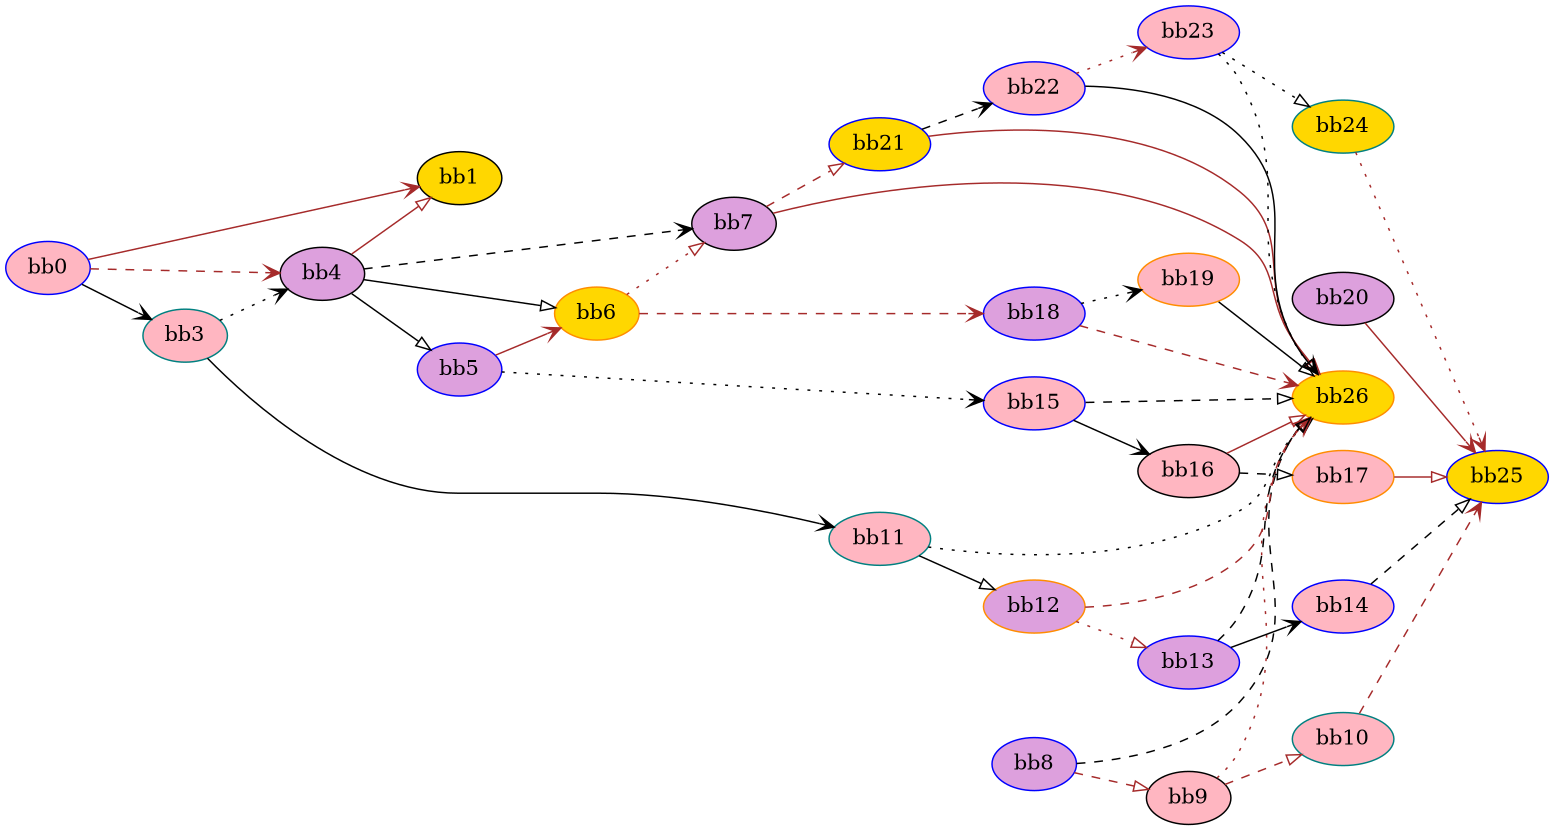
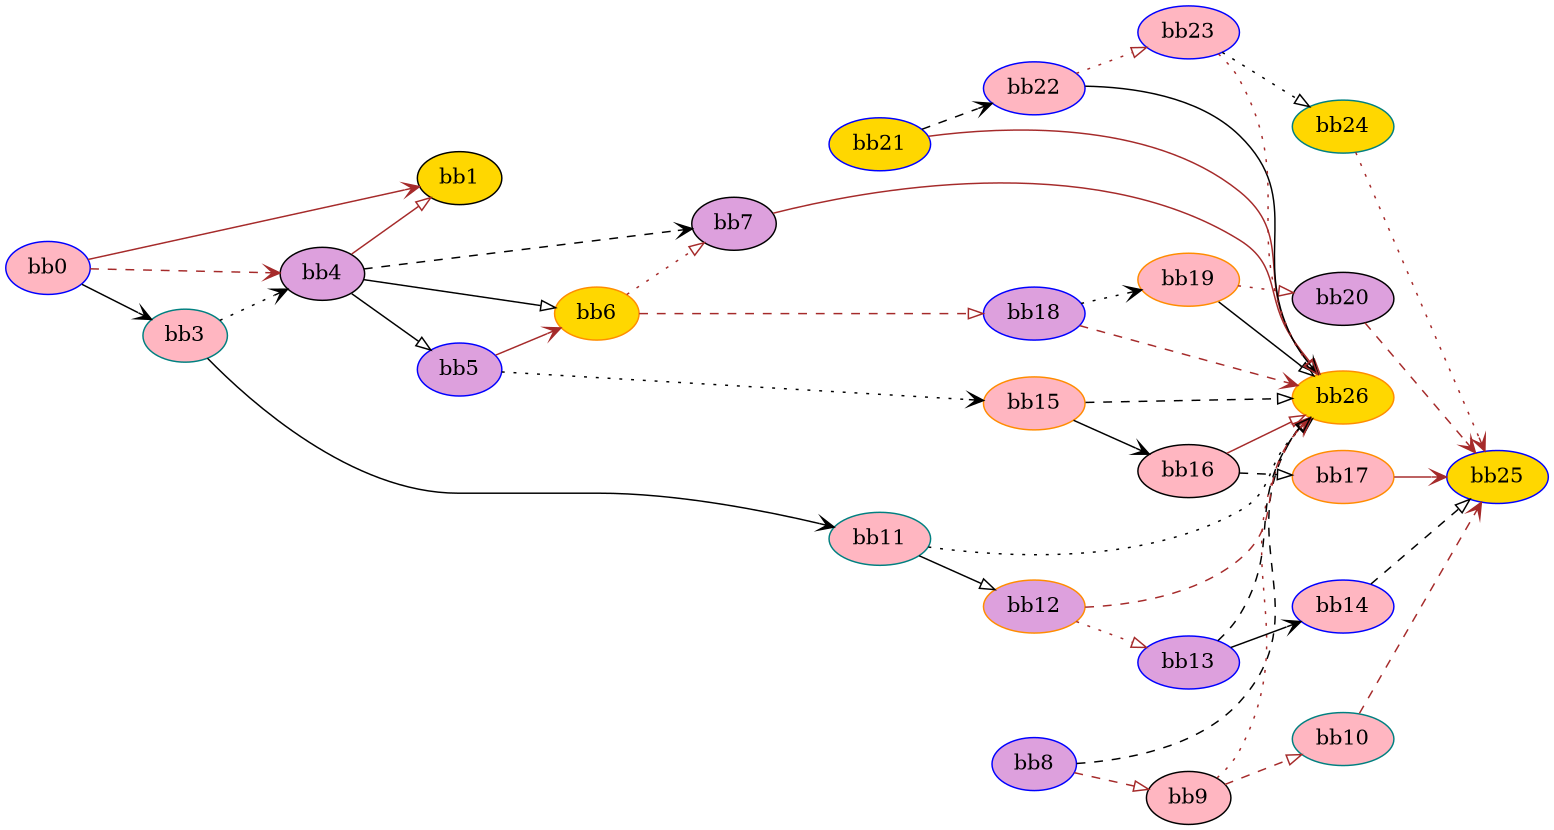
edge "bb22" -> "bb23": arrowhead vee -> onormal
edge "bb23" -> "bb26": color black -> brown
edge "bb7" -> "bb21": removed
edge "bb19" -> "bb20": added
edge "bb6" -> "bb18": arrowhead vee -> onormal
edge "bb20" -> "bb25": style solid -> dashed
node "bb15": color blue -> darkorange
edge "bb17" -> "bb25": arrowhead onormal -> vee
